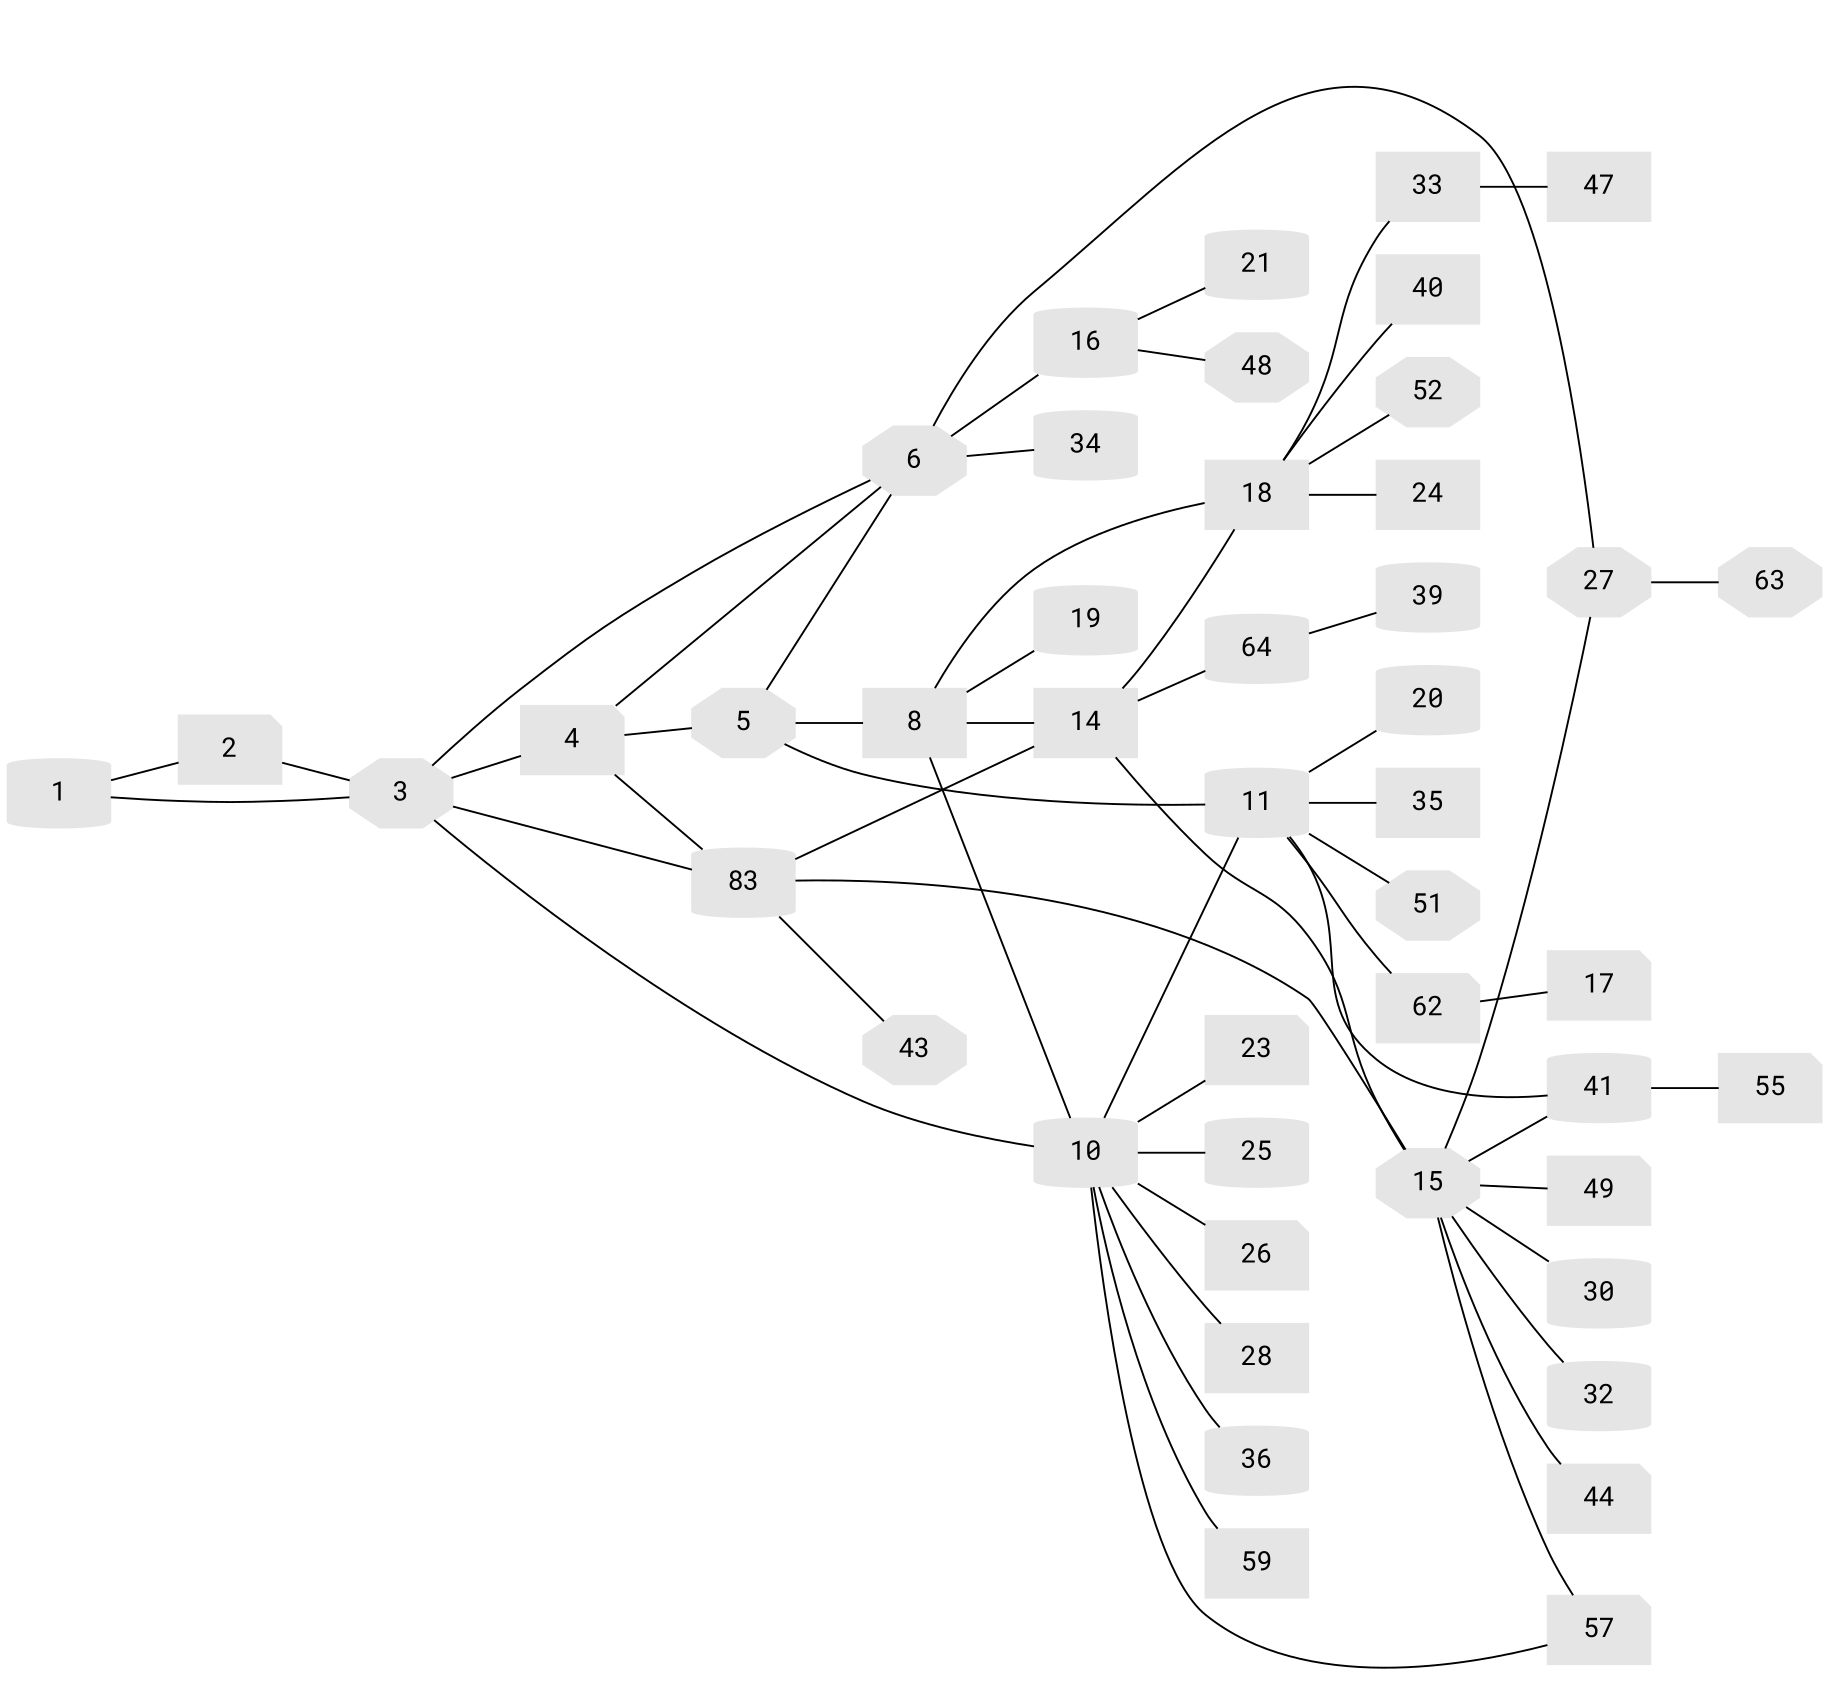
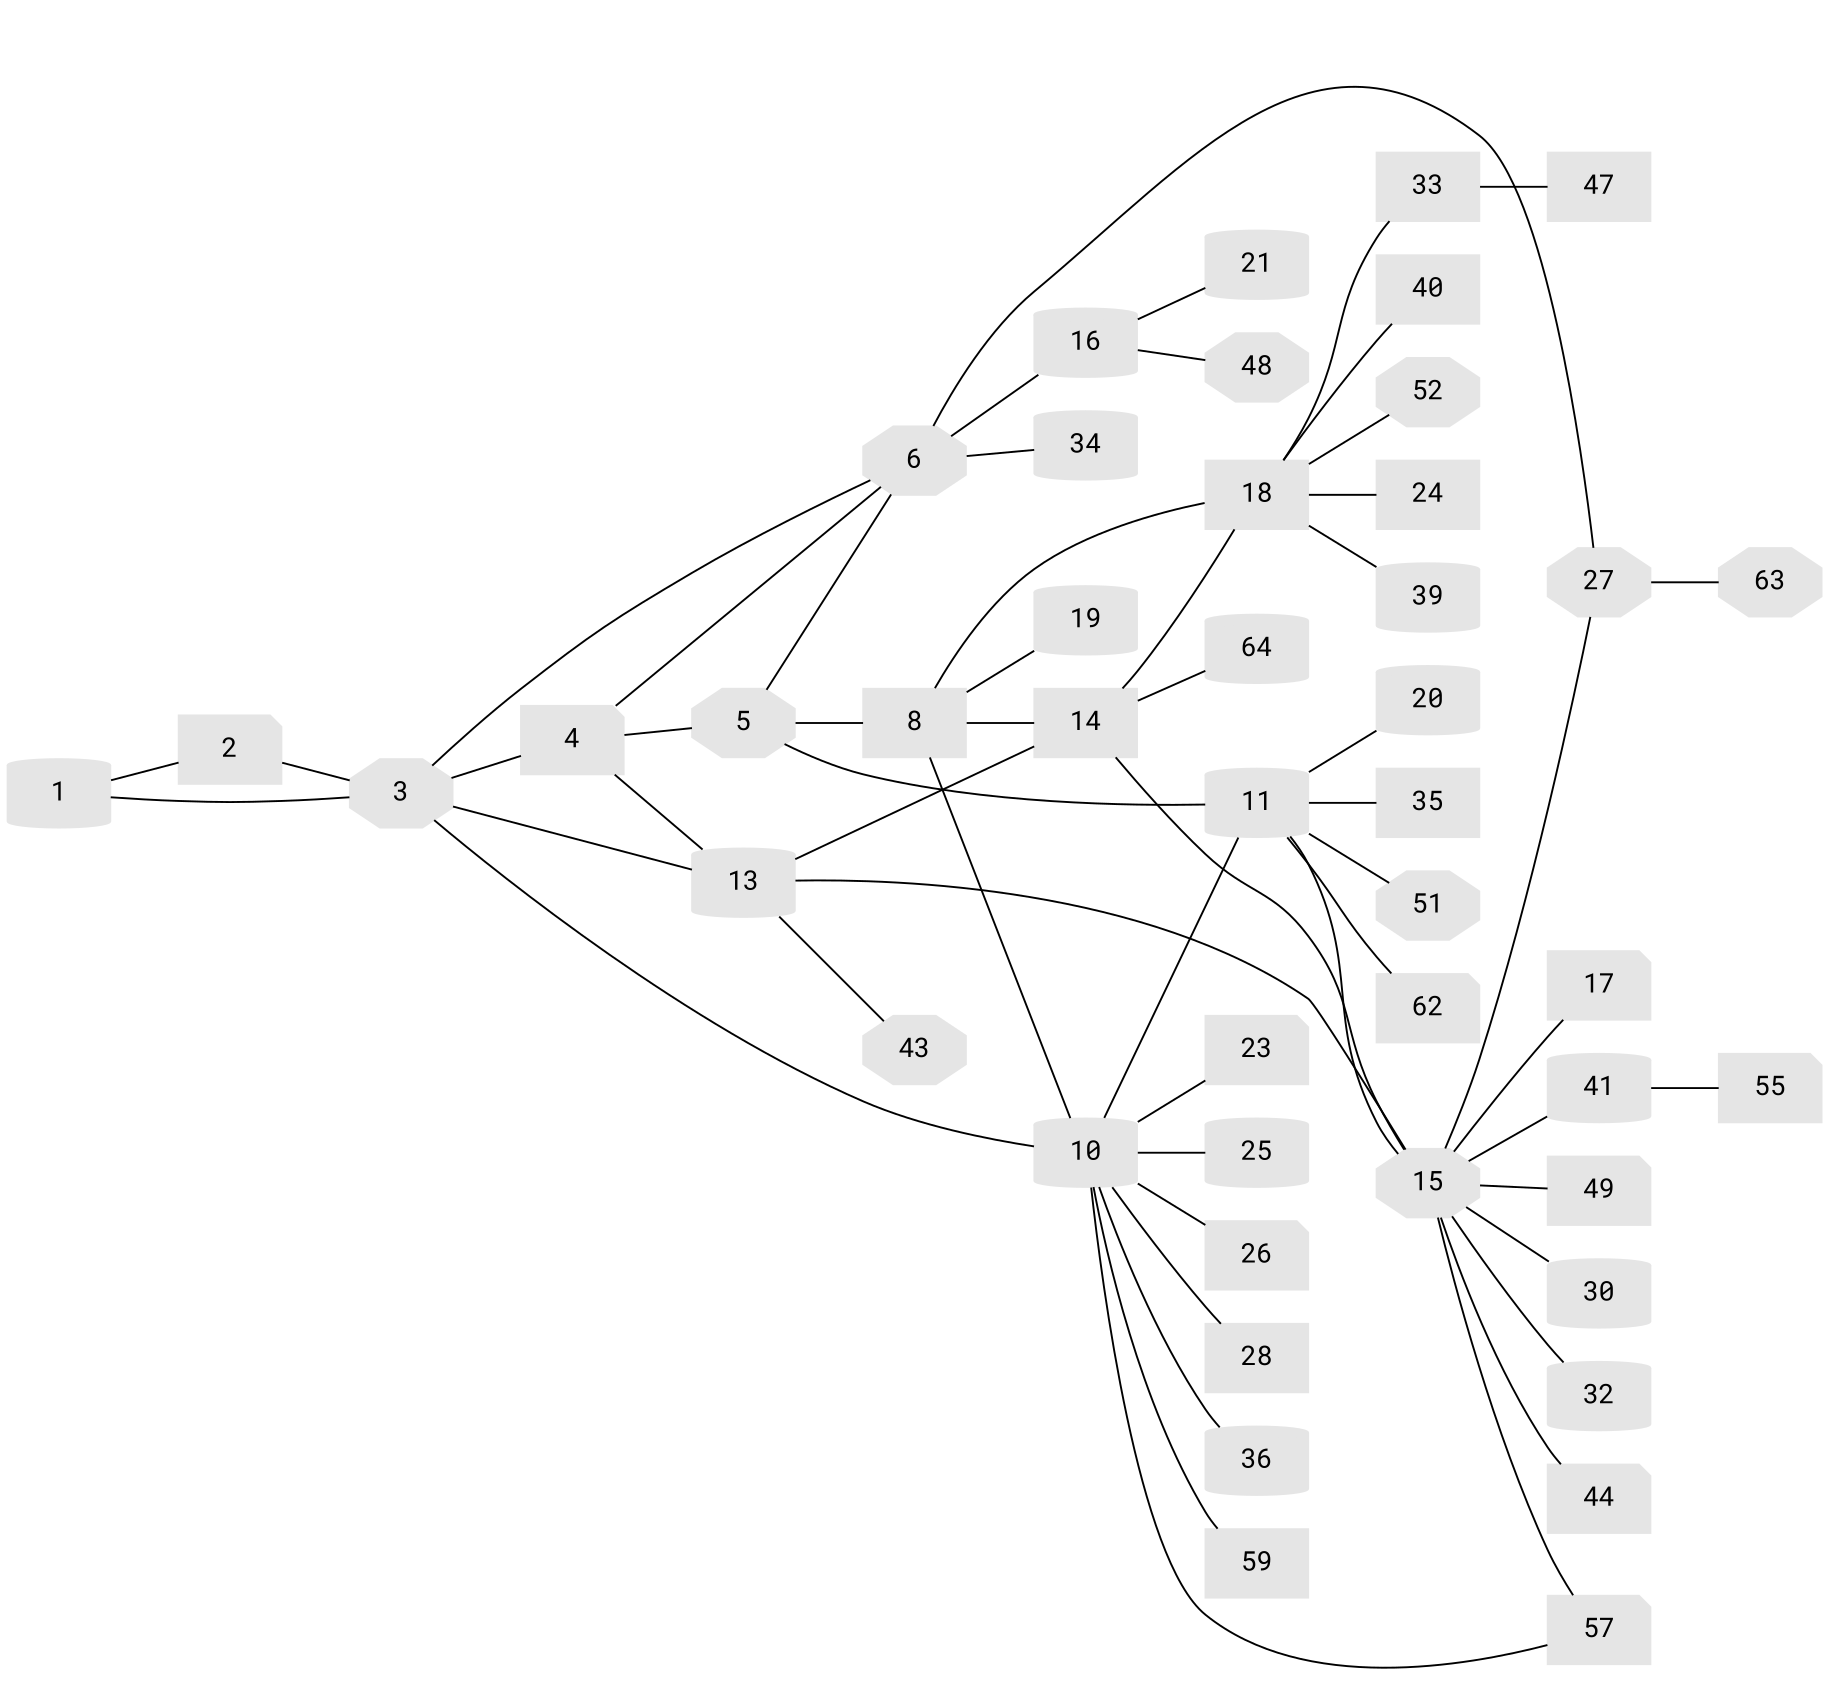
edge "39" -- "64": now "39" -- "18"
node "83": label "83" -> "13"
edge "17" -- "62": now "17" -- "15"
edge "11" -- "41": now "11" -- "15"
